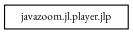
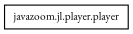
node "javazoom.jl.player.jlp": label "javazoom.jl.player.jlp" -> "javazoom.jl.player.player"
